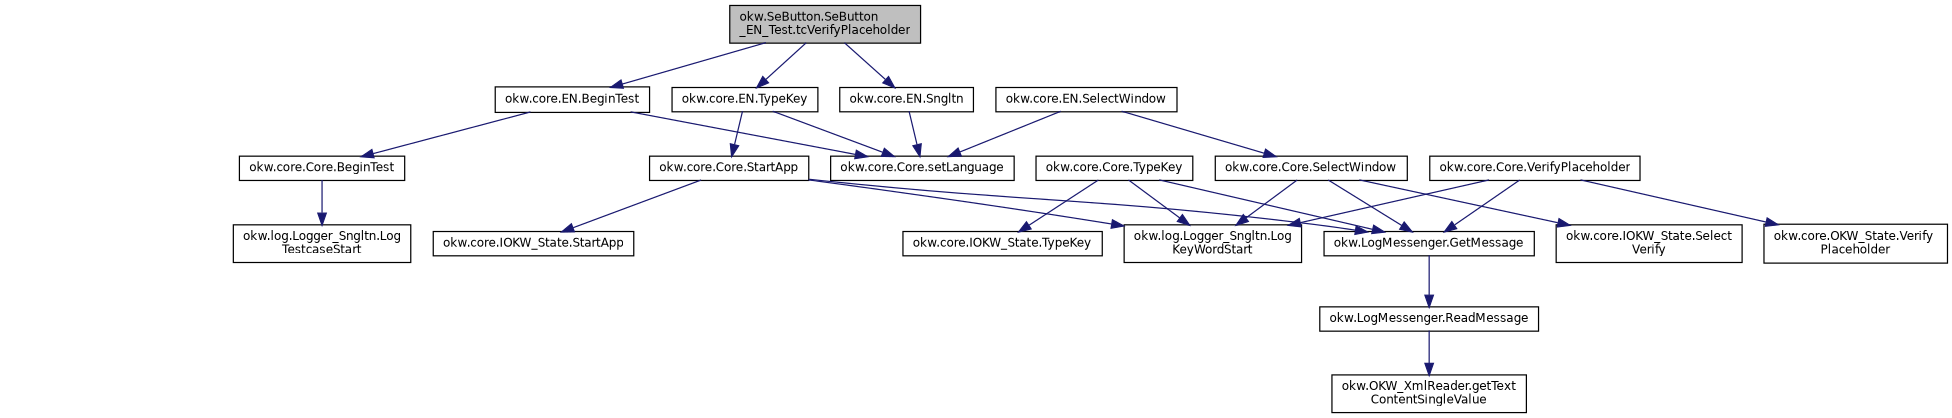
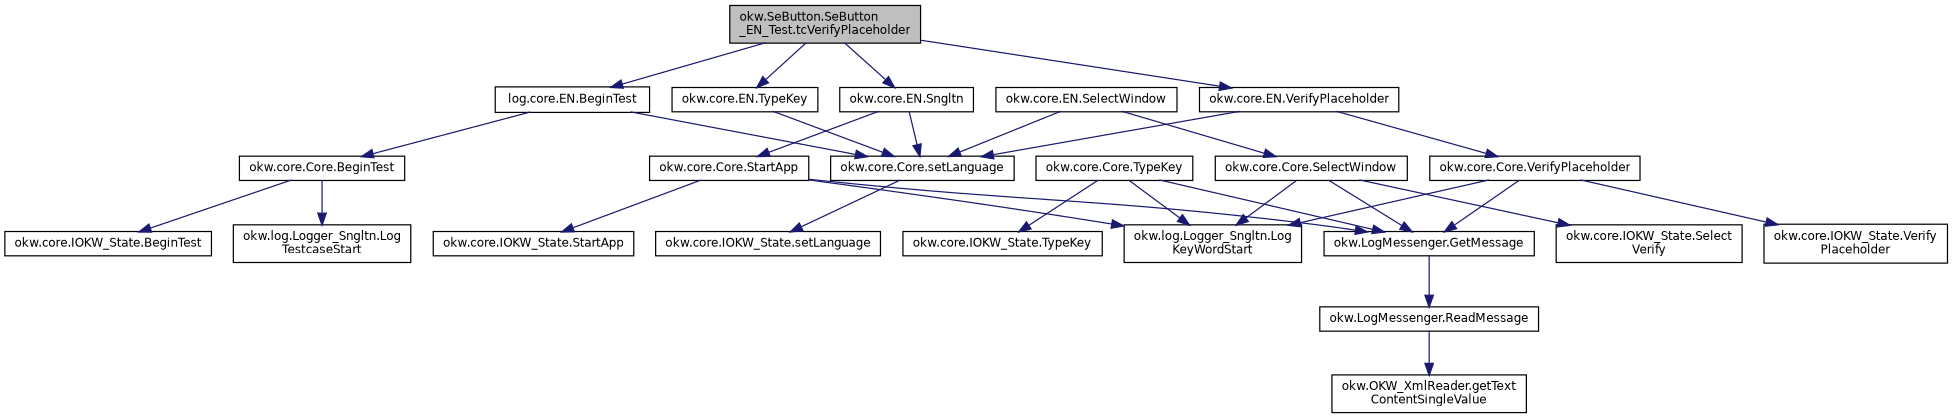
node "okw.core.EN.BeginTest": label "okw.core.EN.BeginTest" -> "log.core.EN.BeginTest"
node "okw.core.EN.VerifyPlaceholder": added
edge "okw.core.EN.TypeKey" -> "okw.core.Core.StartApp": now "okw.core.EN.Sngltn" -> "okw.core.Core.StartApp"
node "okw.core.IOKW_State.BeginTest": added
node "okw.core.IOKW_State.setLanguage": added
node "okw.core.OKW_State.Verify Placeholder": label "okw.core.OKW_State.Verify Placeholder" -> "okw.core.IOKW_State.Verify Placeholder"
